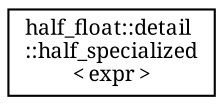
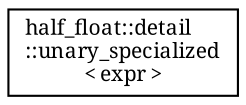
node "half_float::detail ::half_specialized < expr >": label "half_float::detail ::half_specialized < expr >" -> "half_float::detail ::unary_specialized < expr >"
